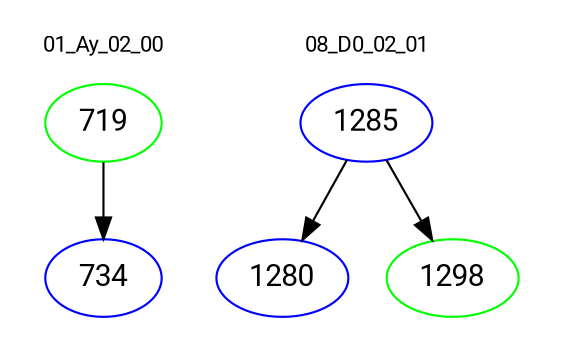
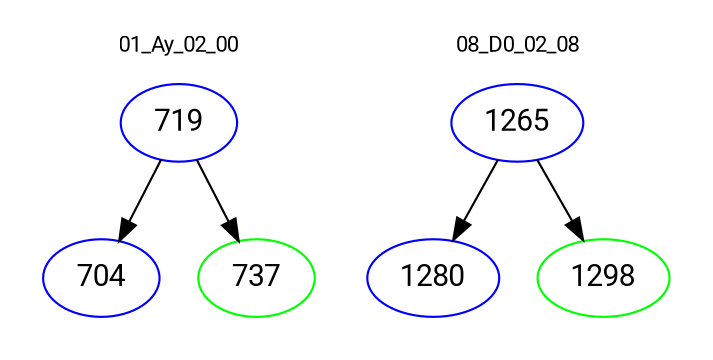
cluster "08_D0_02_01": label "08_D0_02_01" -> "08_D0_02_08"
node "719": color green -> blue
node "1285": label "1285" -> "1265"
node "734": label "734" -> "704"
node "737": added
